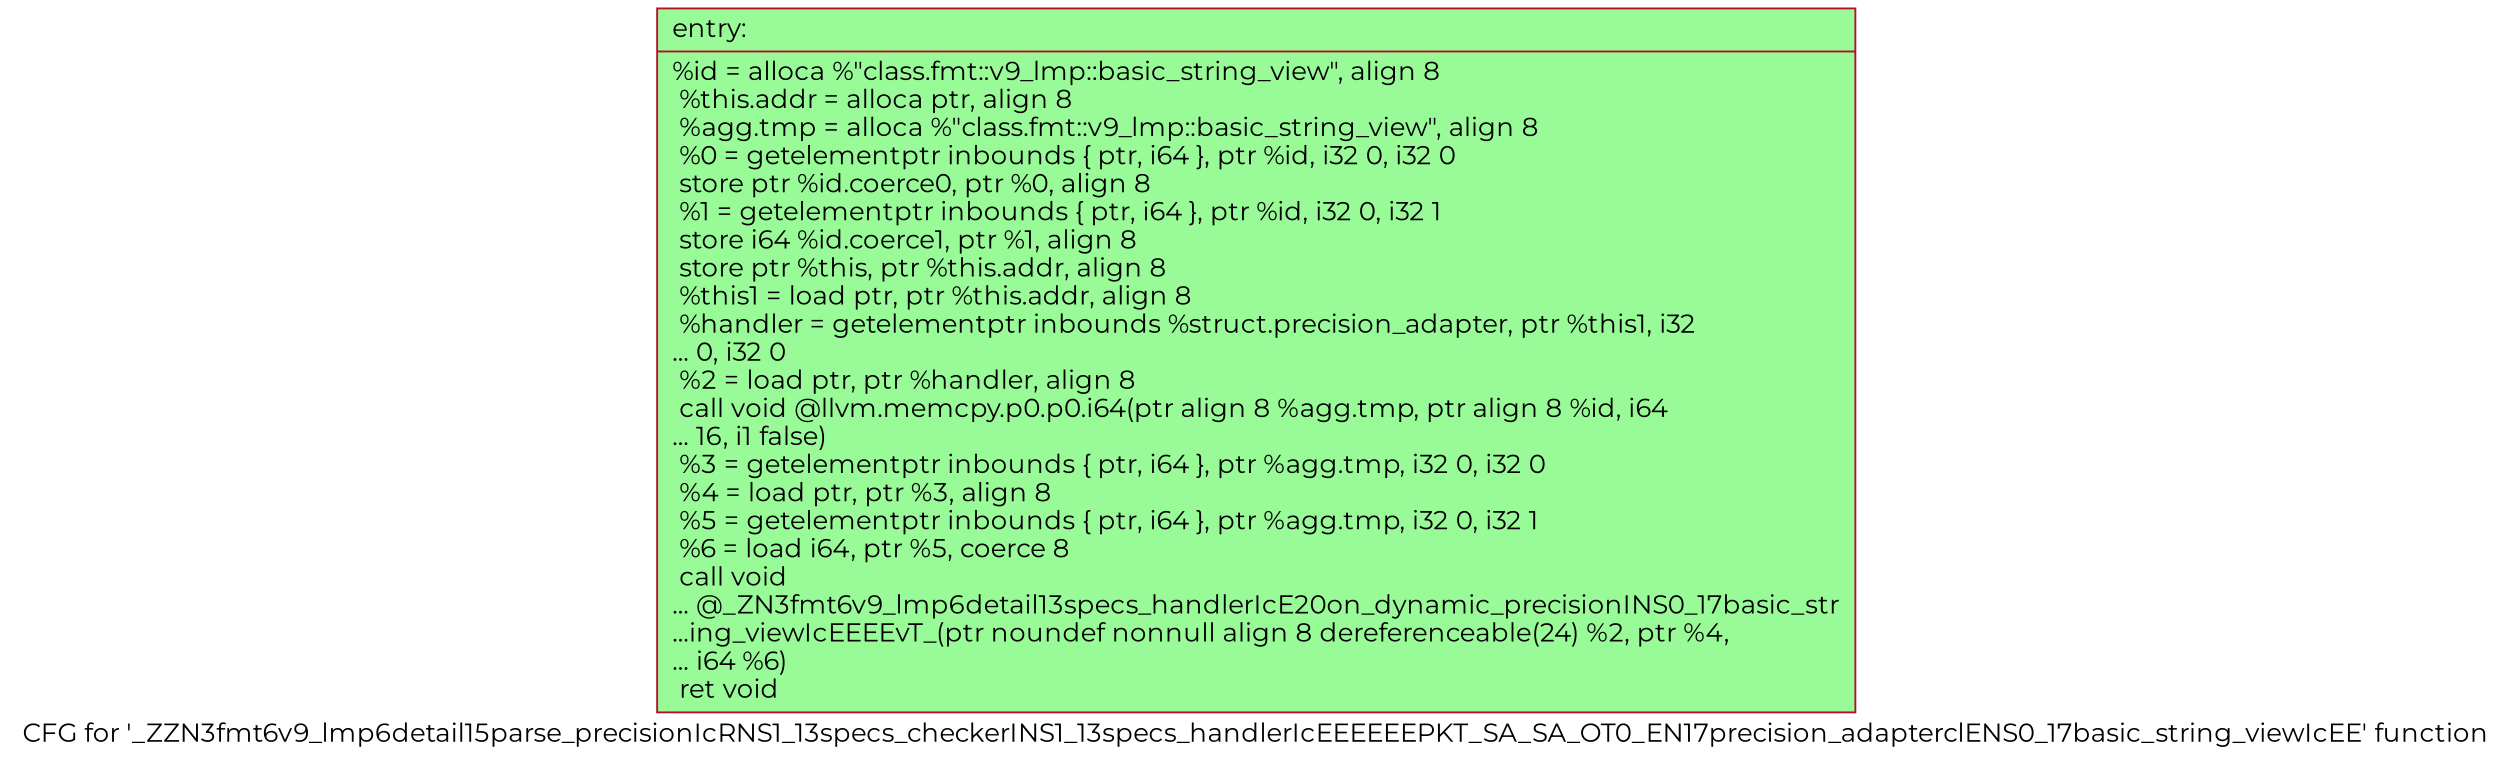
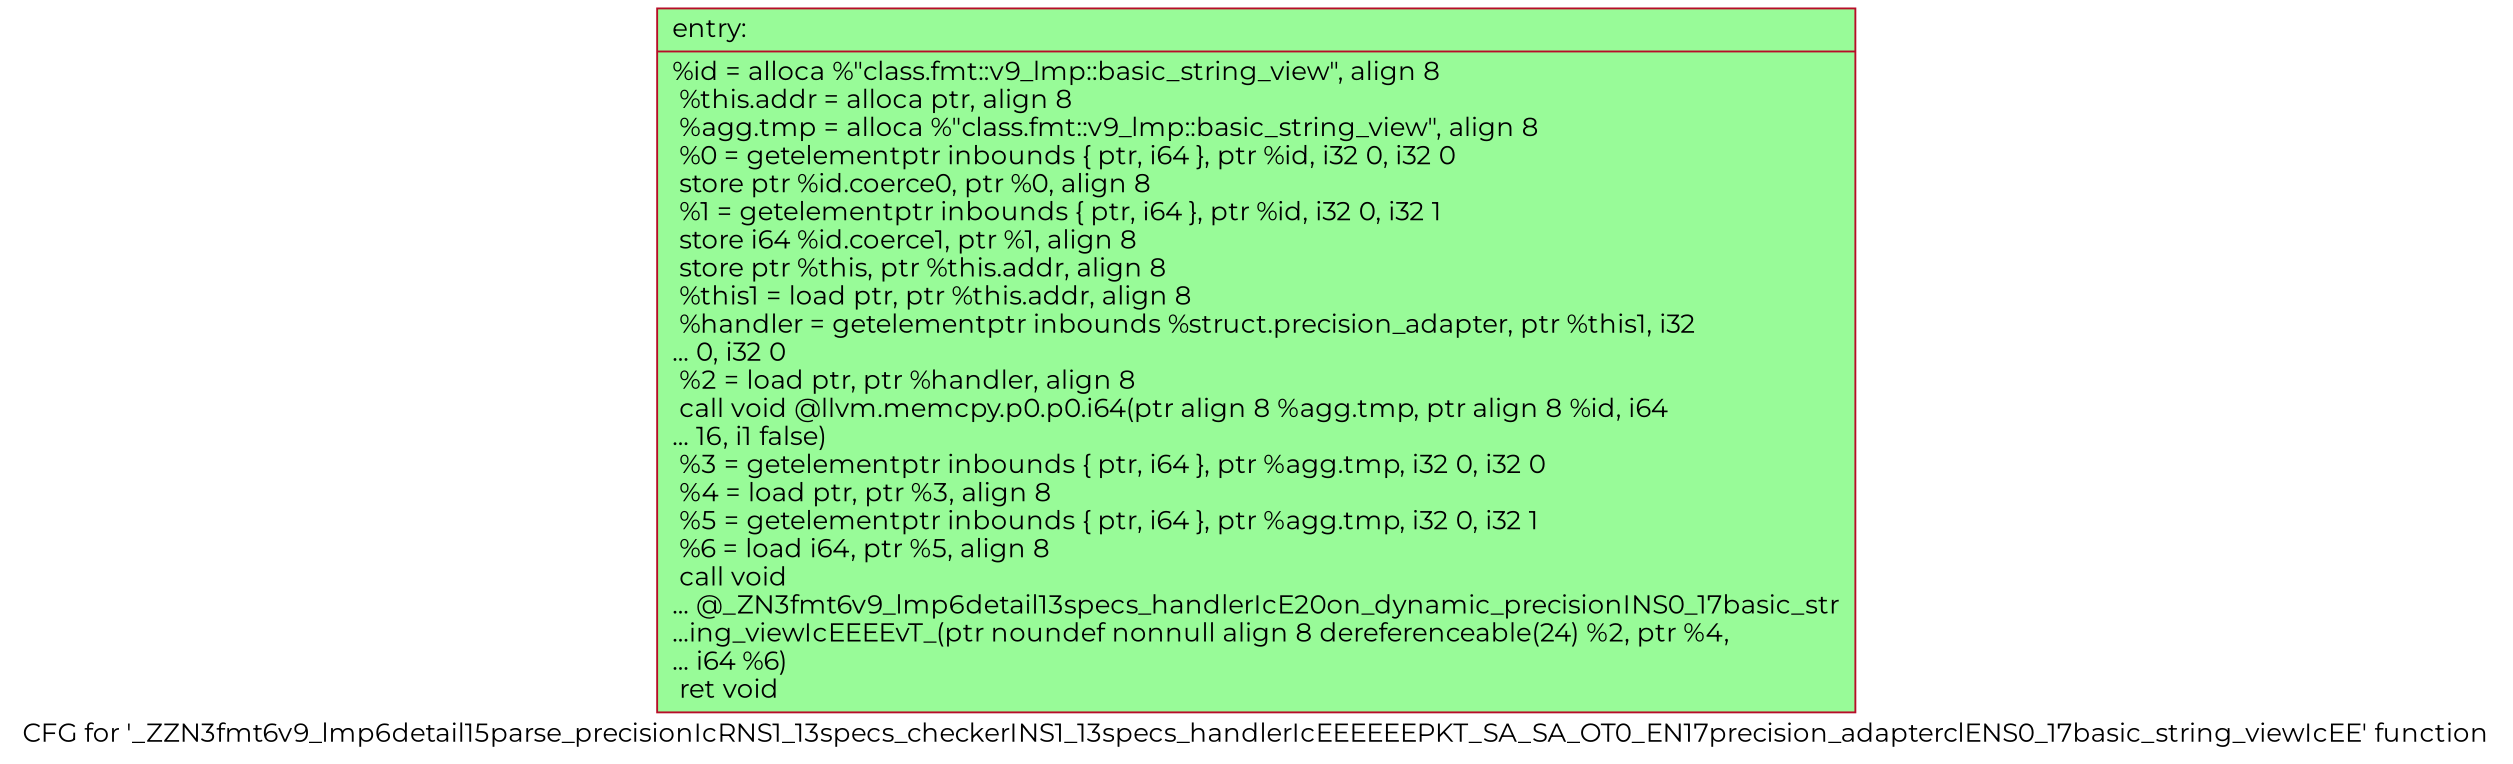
node "entry:": text "%6 = load i64, ptr %5, coerce 8" -> "%6 = load i64, ptr %5, align 8"
